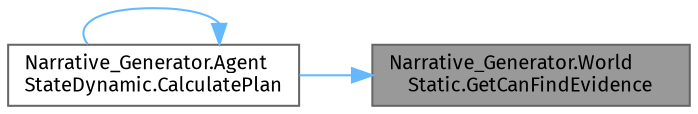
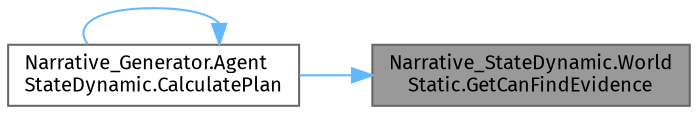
node "Narrative_Generator.World Static.GetCanFindEvidence": label "Narrative_Generator.World Static.GetCanFindEvidence" -> "Narrative_StateDynamic.World Static.GetCanFindEvidence"
